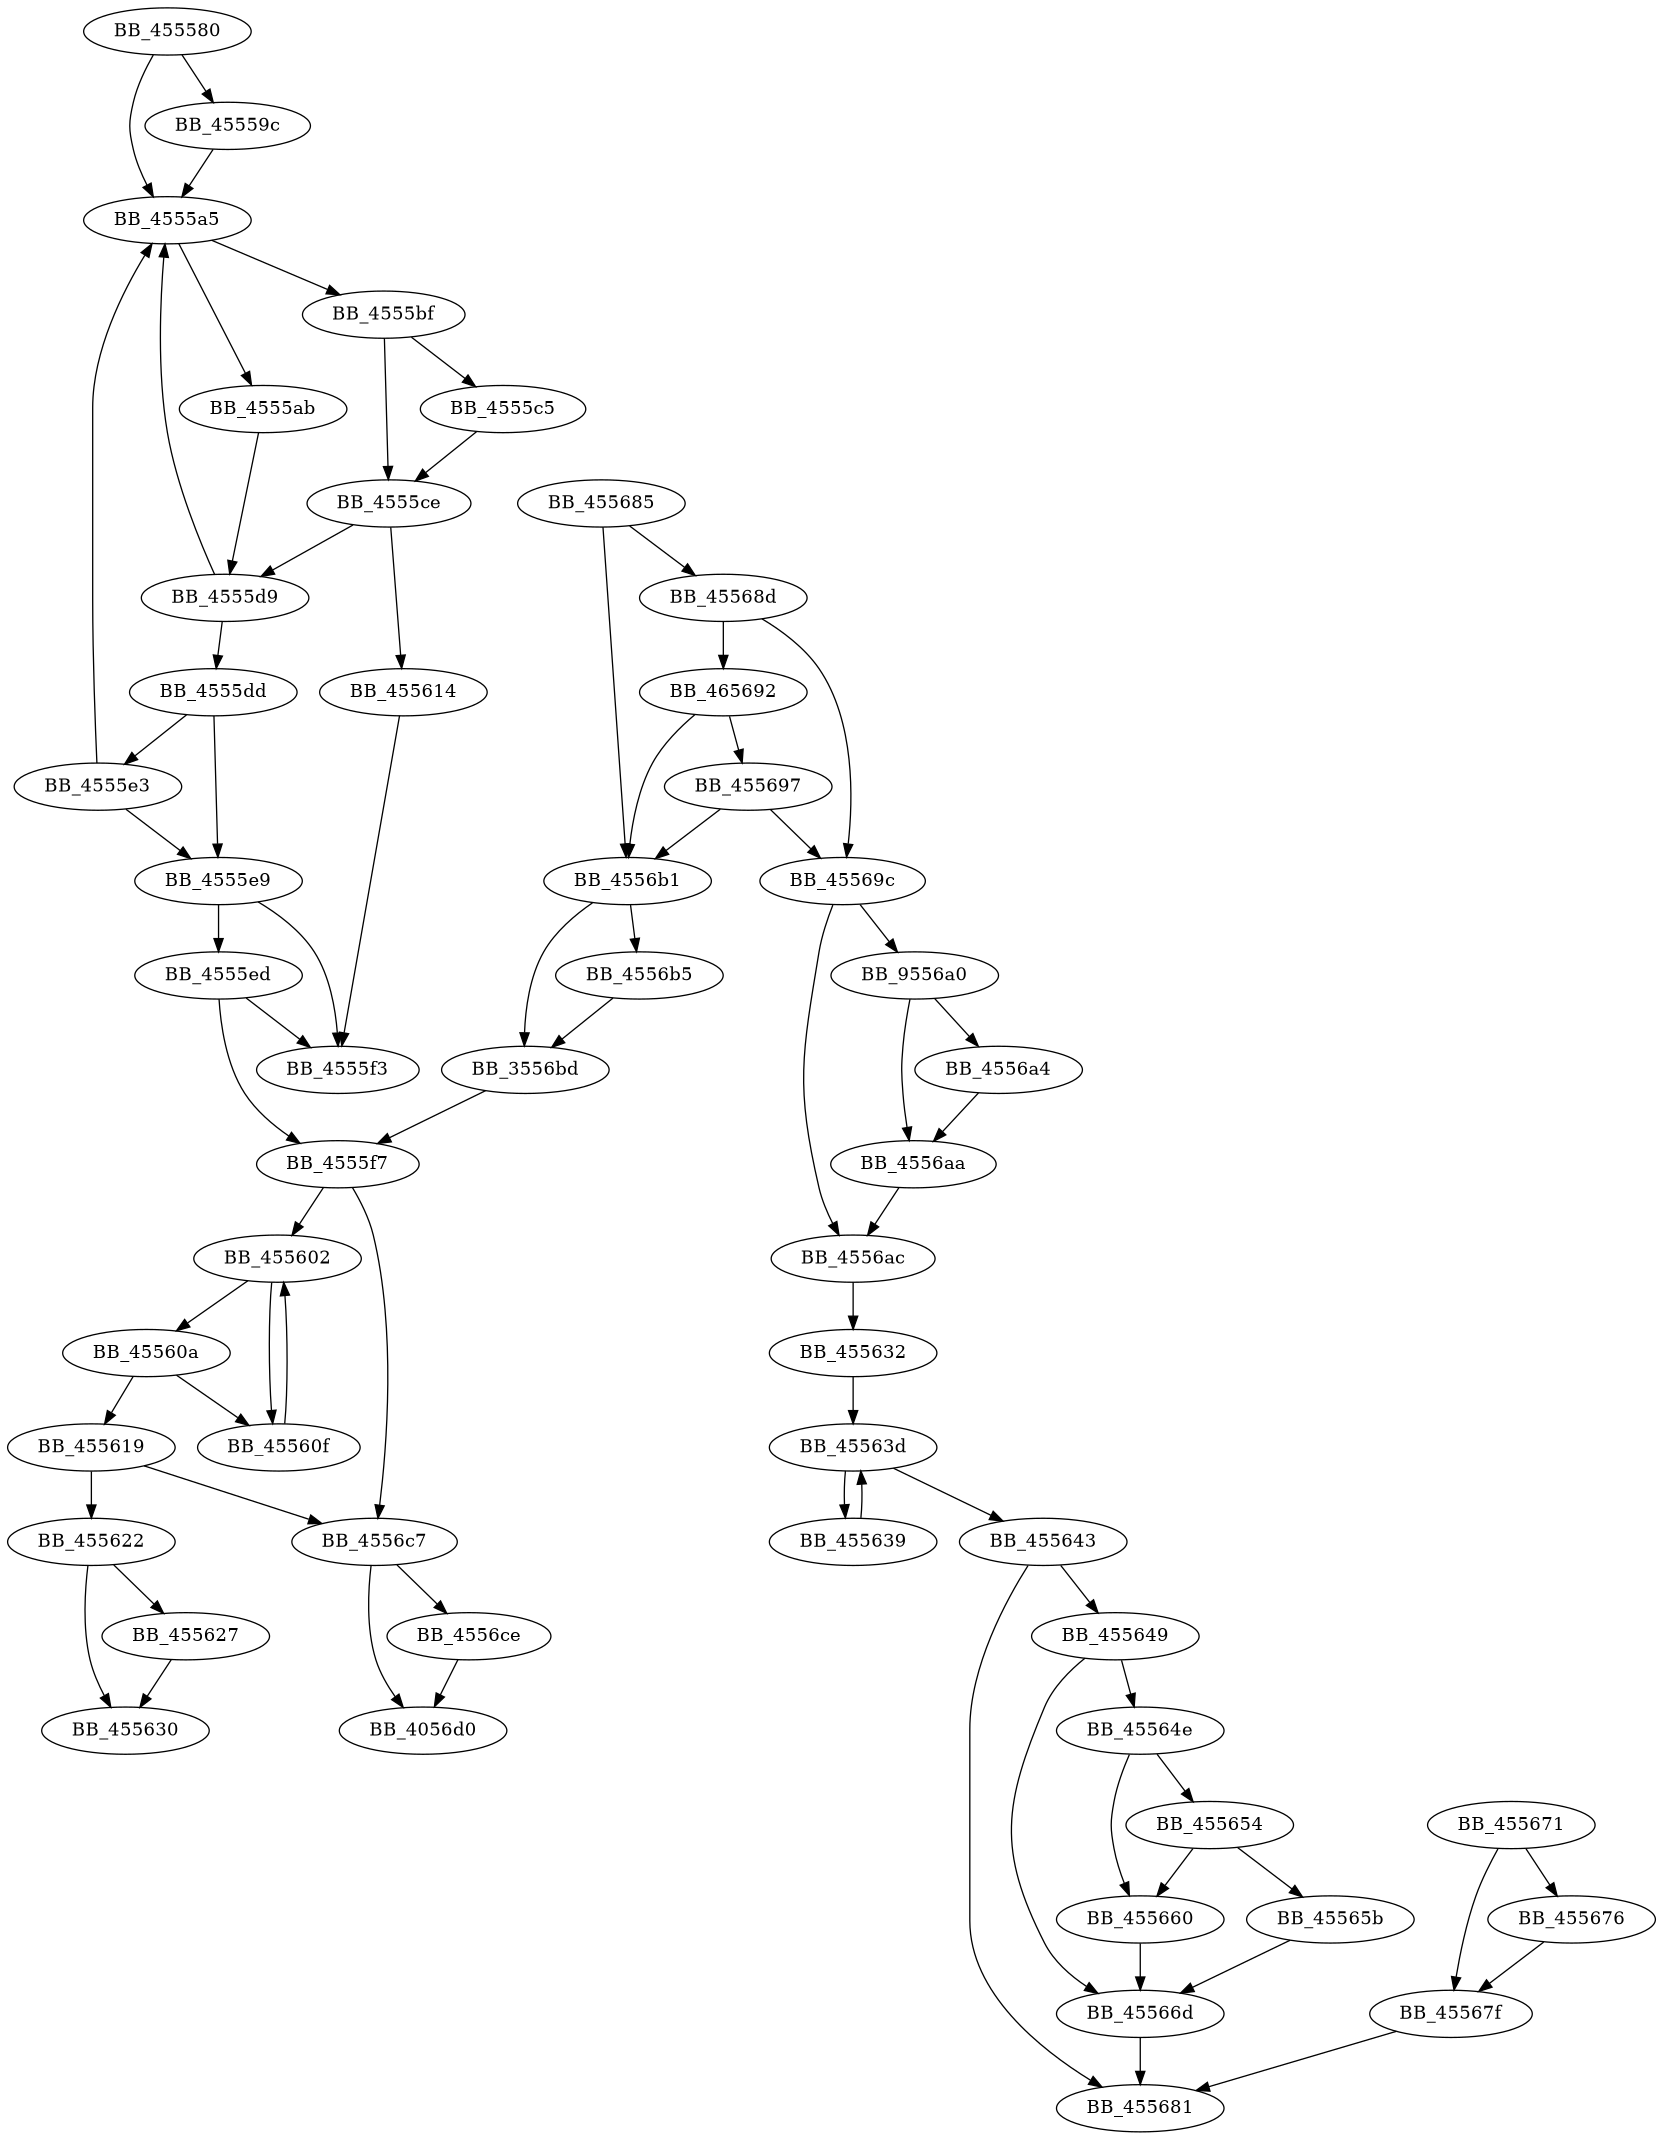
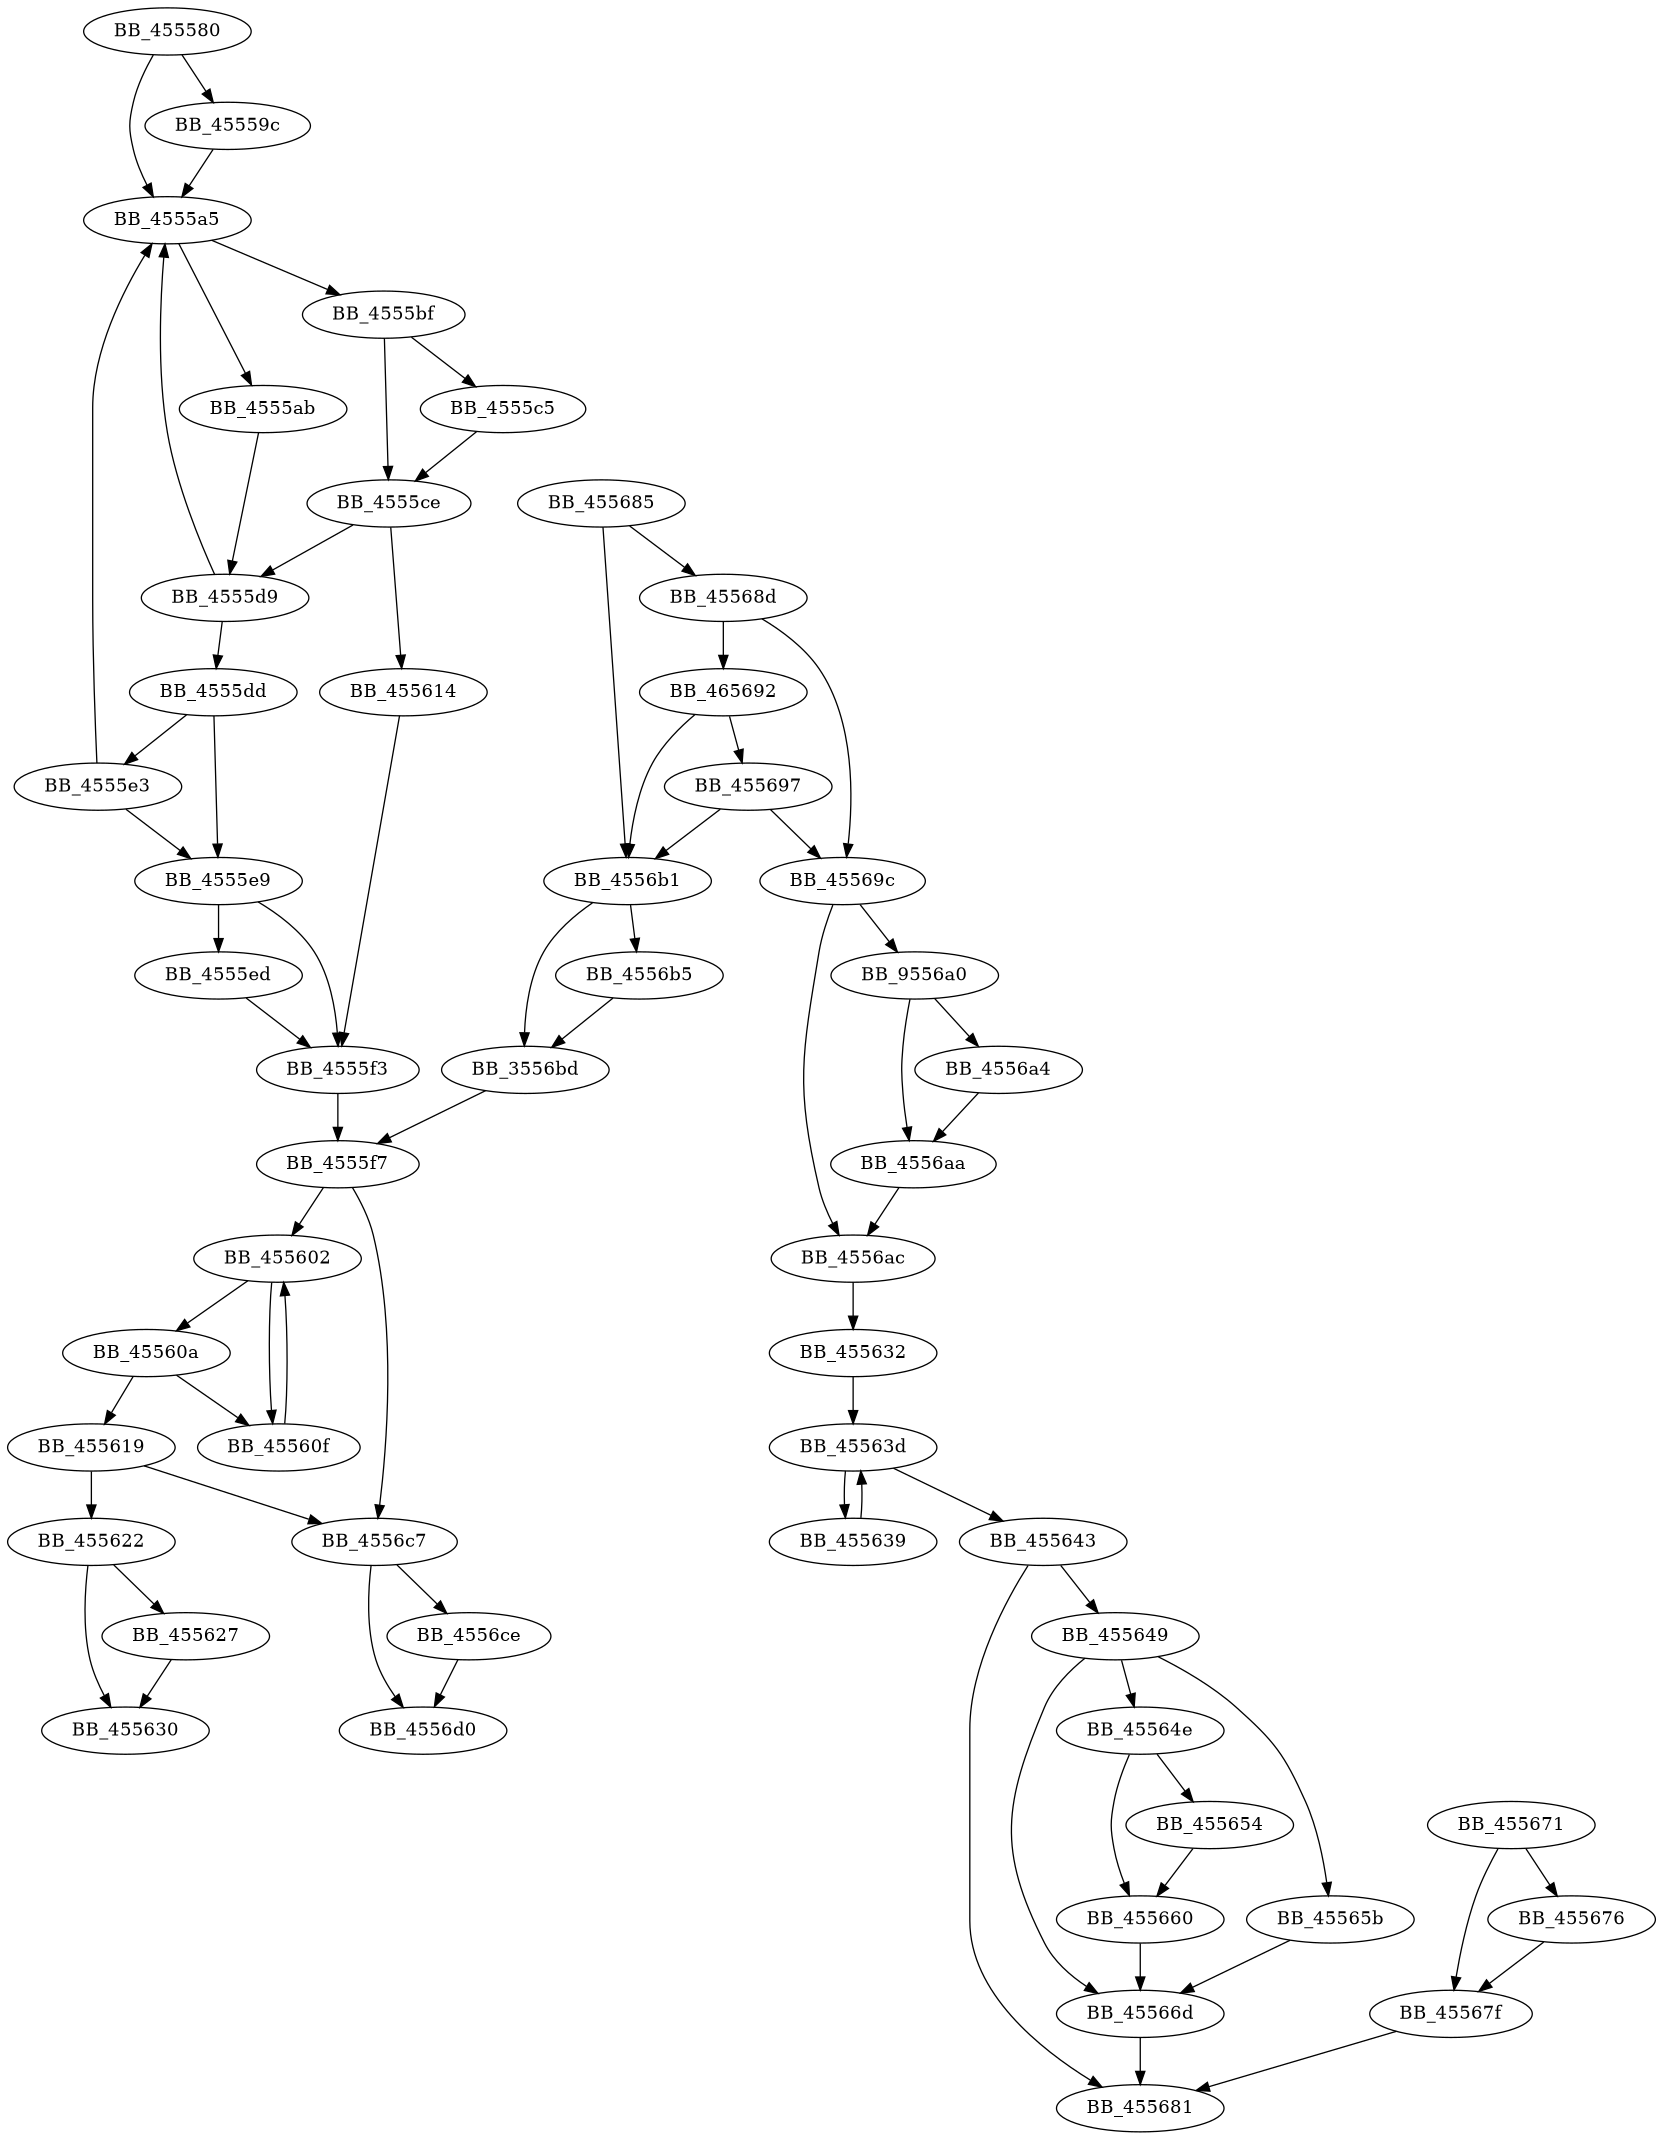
edge "BB_4555ed" -> "BB_4555f7": now "BB_4555f3" -> "BB_4555f7"
node "BB_4056d0": label "BB_4056d0" -> "BB_4556d0"
edge "BB_455654" -> "BB_45565b": now "BB_455649" -> "BB_45565b"
